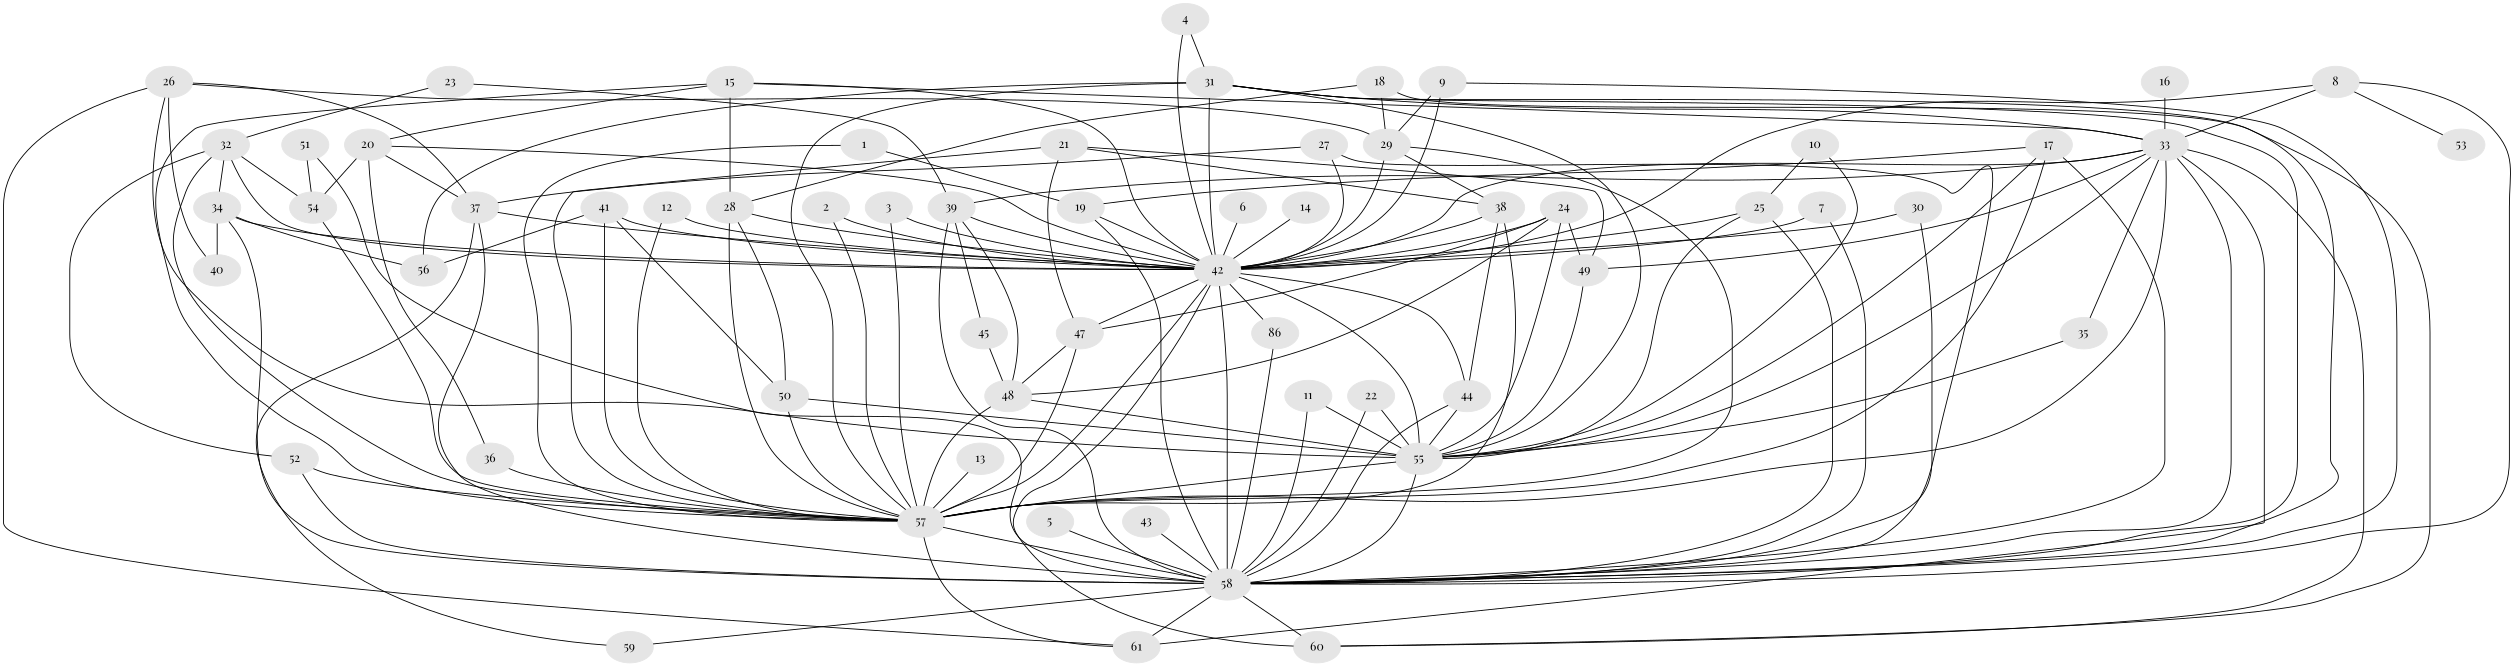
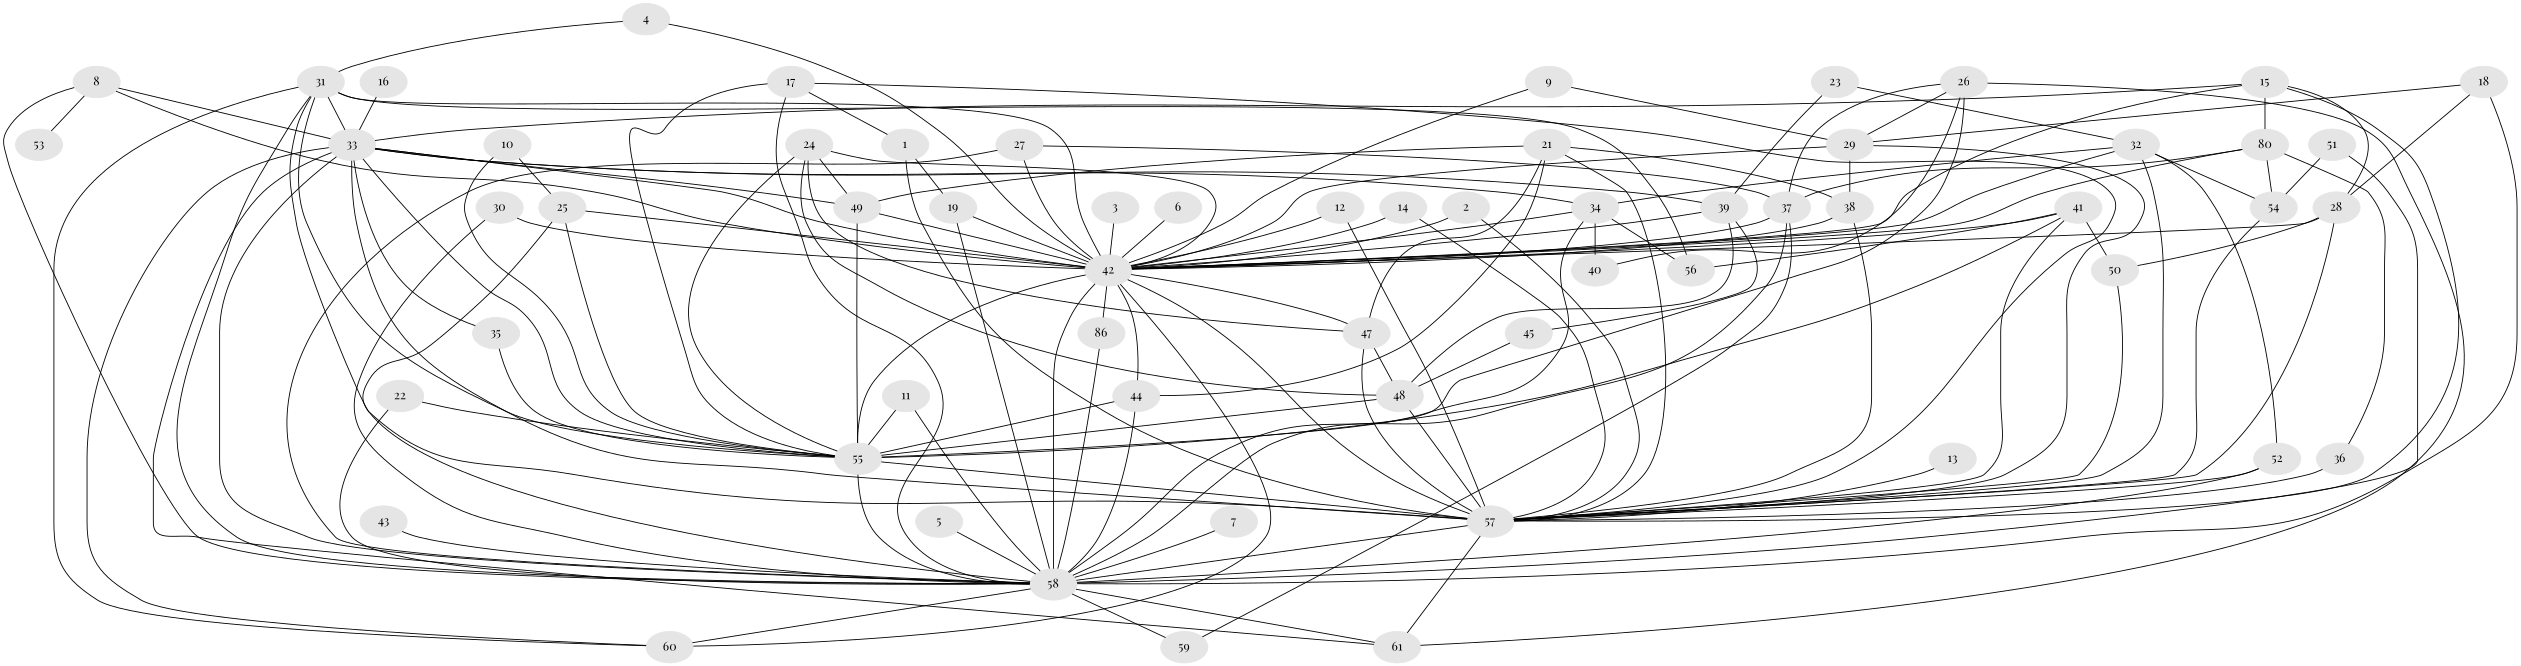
node "20": label "20" -> "80"
edge "17" -- "19": now "17" -- "1"
edge "33" -- "34": added
edge "7" -- "42": now "49" -- "42"
edge "38" -- "44": now "21" -- "44"
edge "3" -- "57": now "14" -- "57"
edge "50" -- "55": now "41" -- "55"
edge "39" -- "58": removed
edge "9" -- "58": removed
